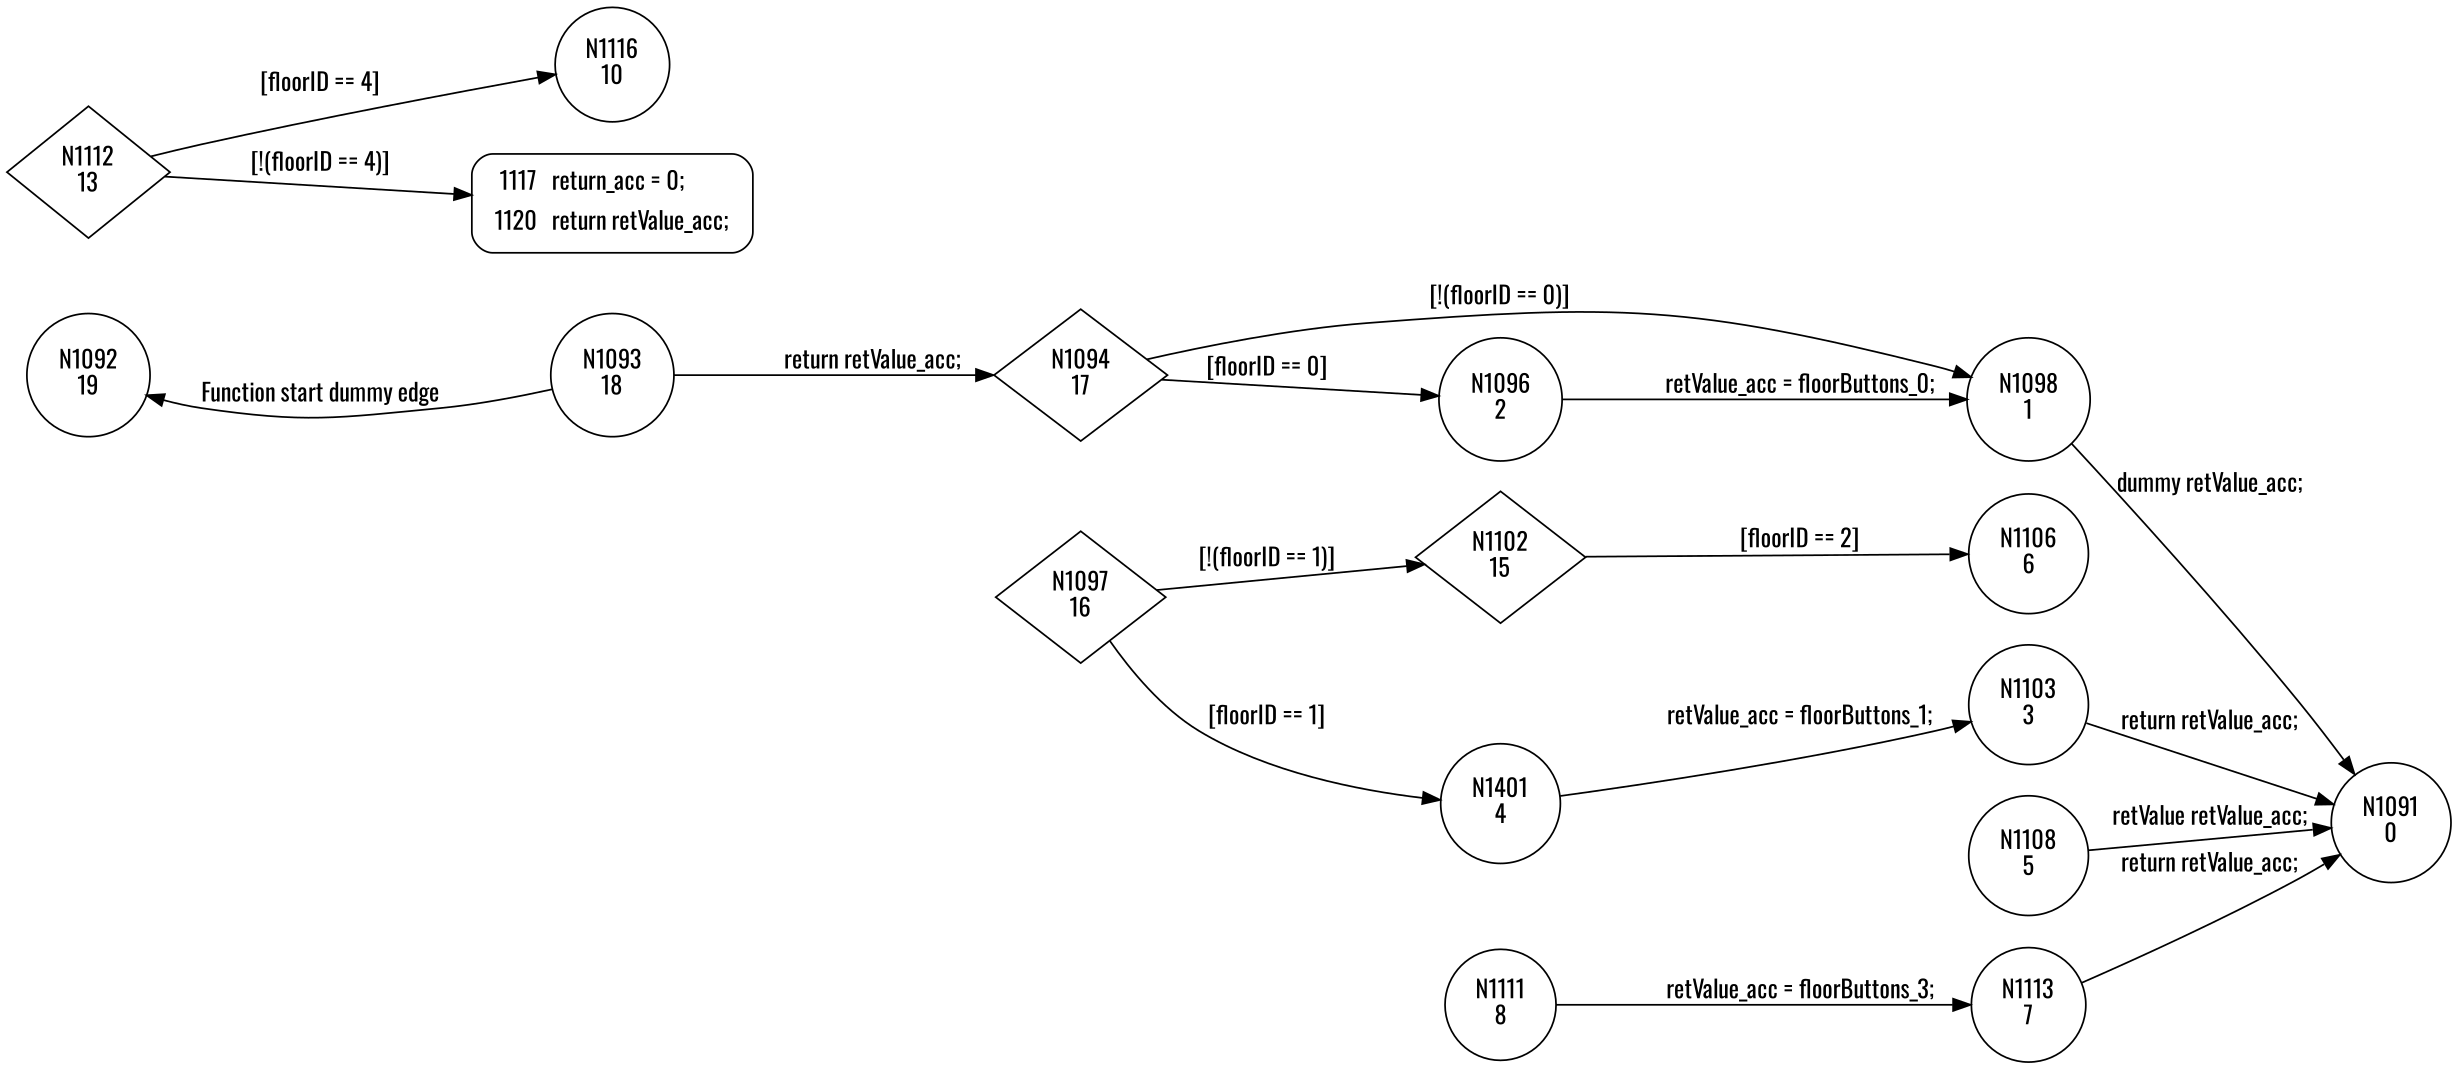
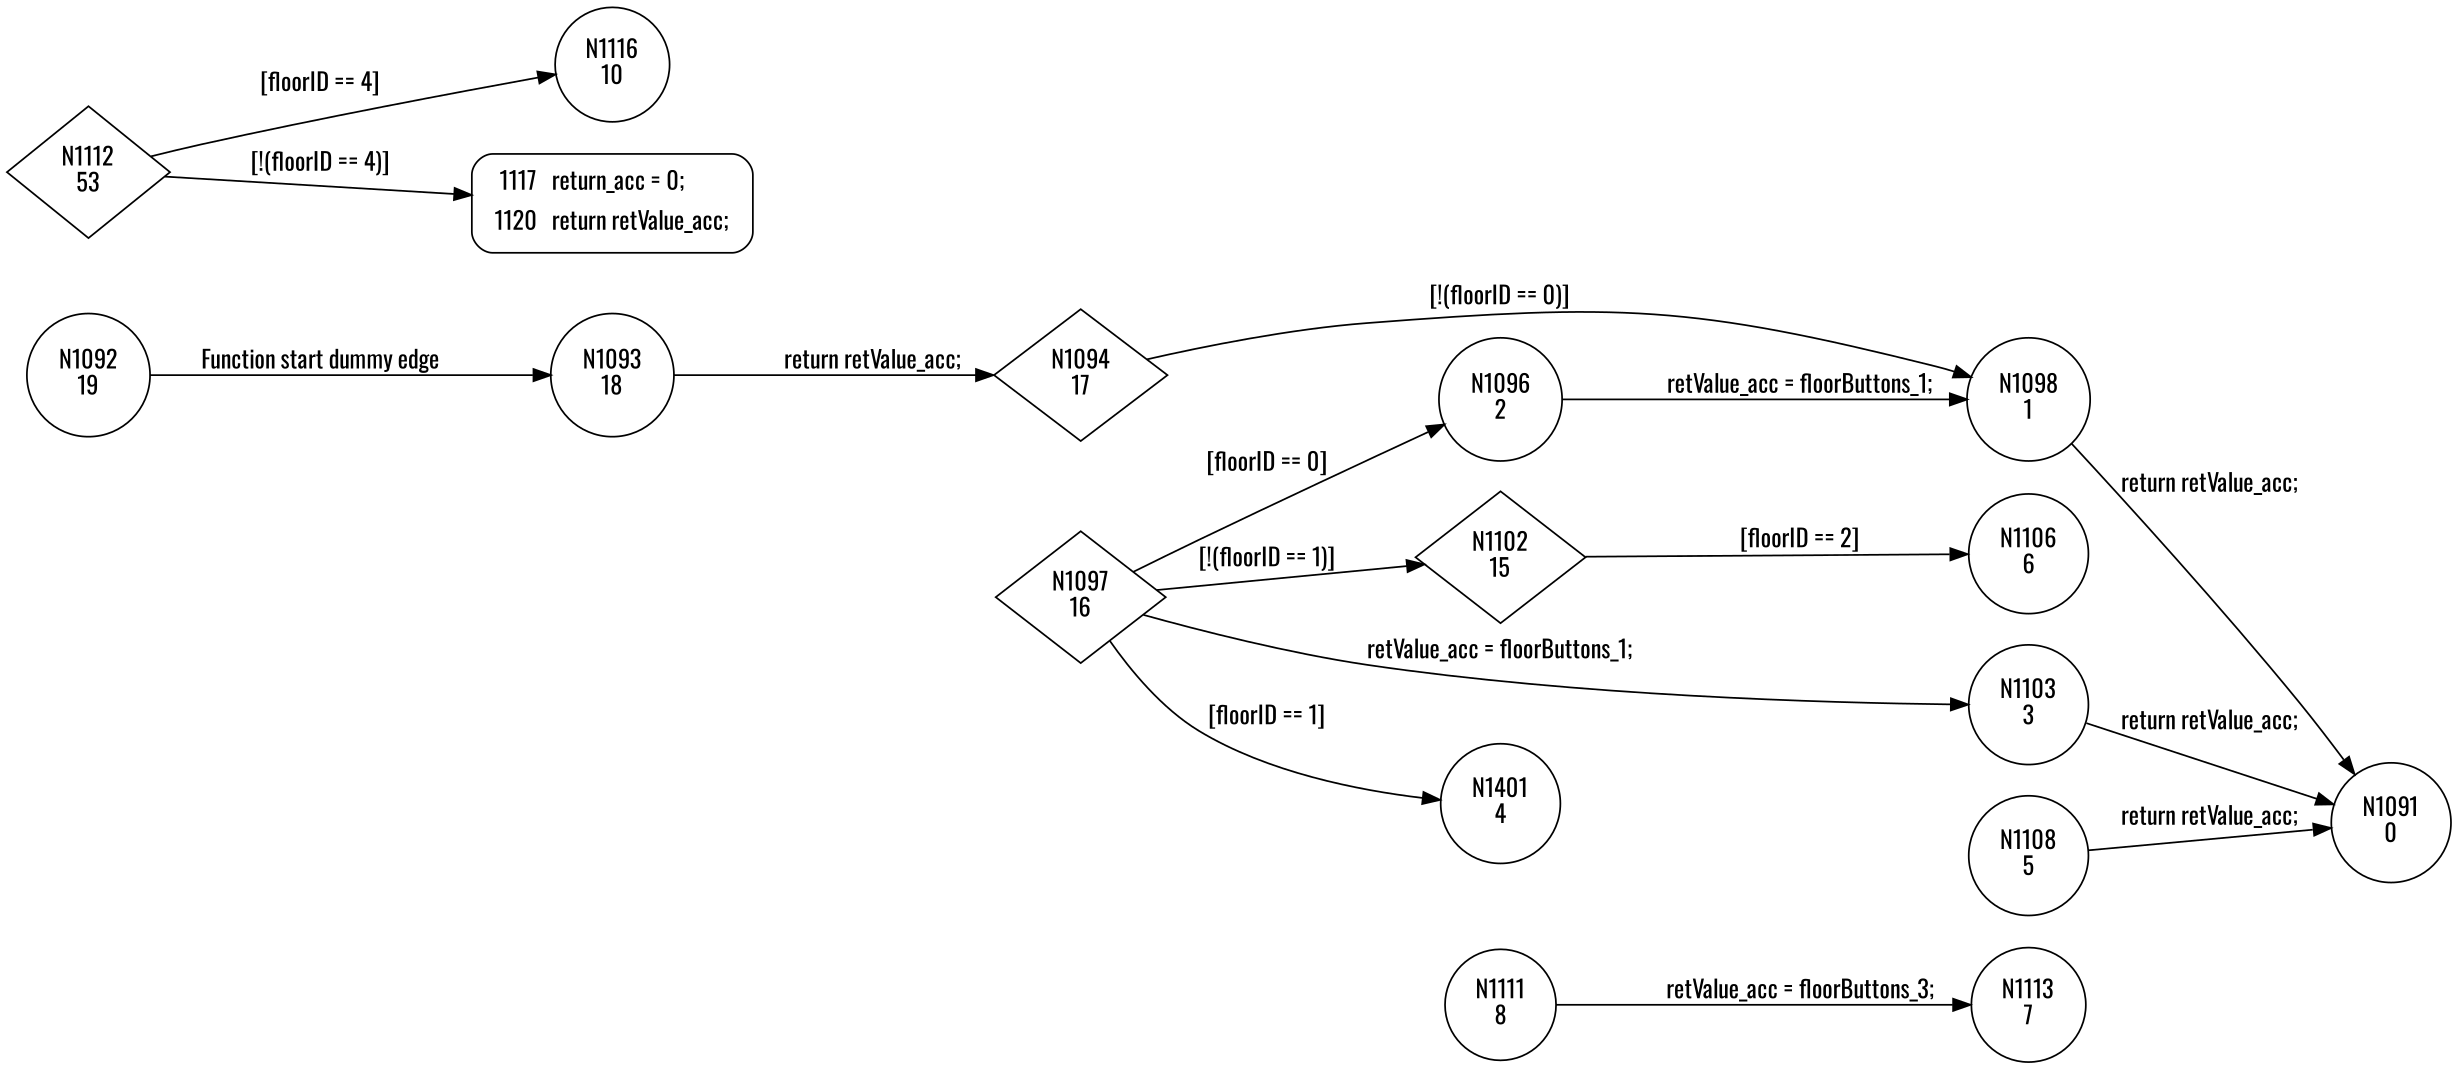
node "N1112 13": label "N1112 13" -> "N1112 53"
edge "N1096 2" -> "N1098 1": label "retValue_acc = floorButtons_0;" -> "retValue_acc = floorButtons_1;"
edge "N1094 17" -> "N1096 2": now "N1097 16" -> "N1096 2"
edge "N1093 18" -> "N1092 19": reversed
edge "N1098 1" -> "N1091 0": label "dummy retValue_acc;" -> "return retValue_acc;"
edge "N1401 4" -> "N1103 3": now "N1097 16" -> "N1103 3"
edge "N1108 5" -> "N1091 0": label "retValue retValue_acc;" -> "return retValue_acc;"
edge "N1113 7" -> "N1091 0": removed, label "return retValue_acc;"
